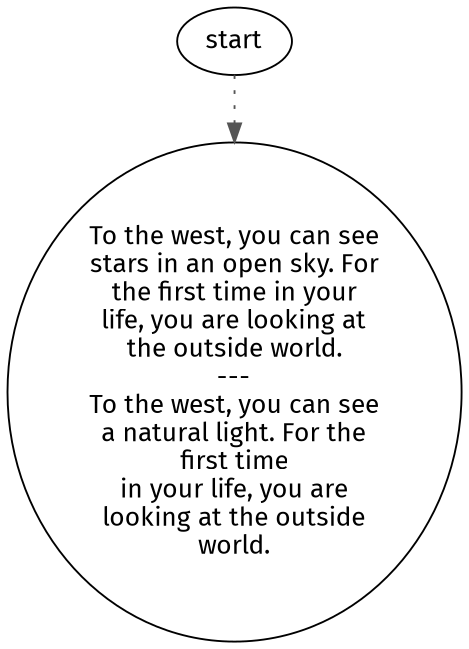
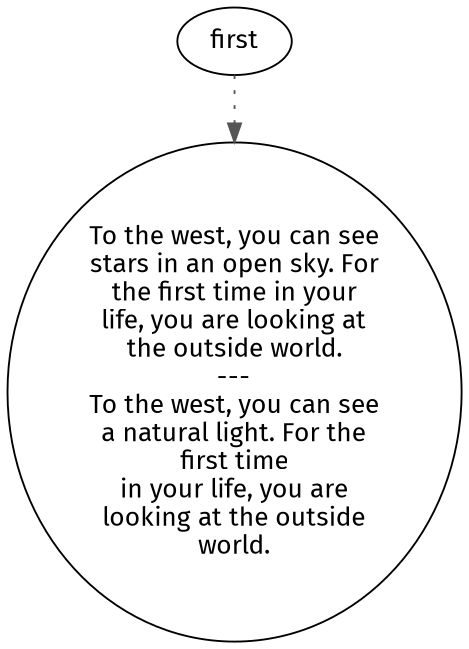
node "start": label "start" -> "first"
